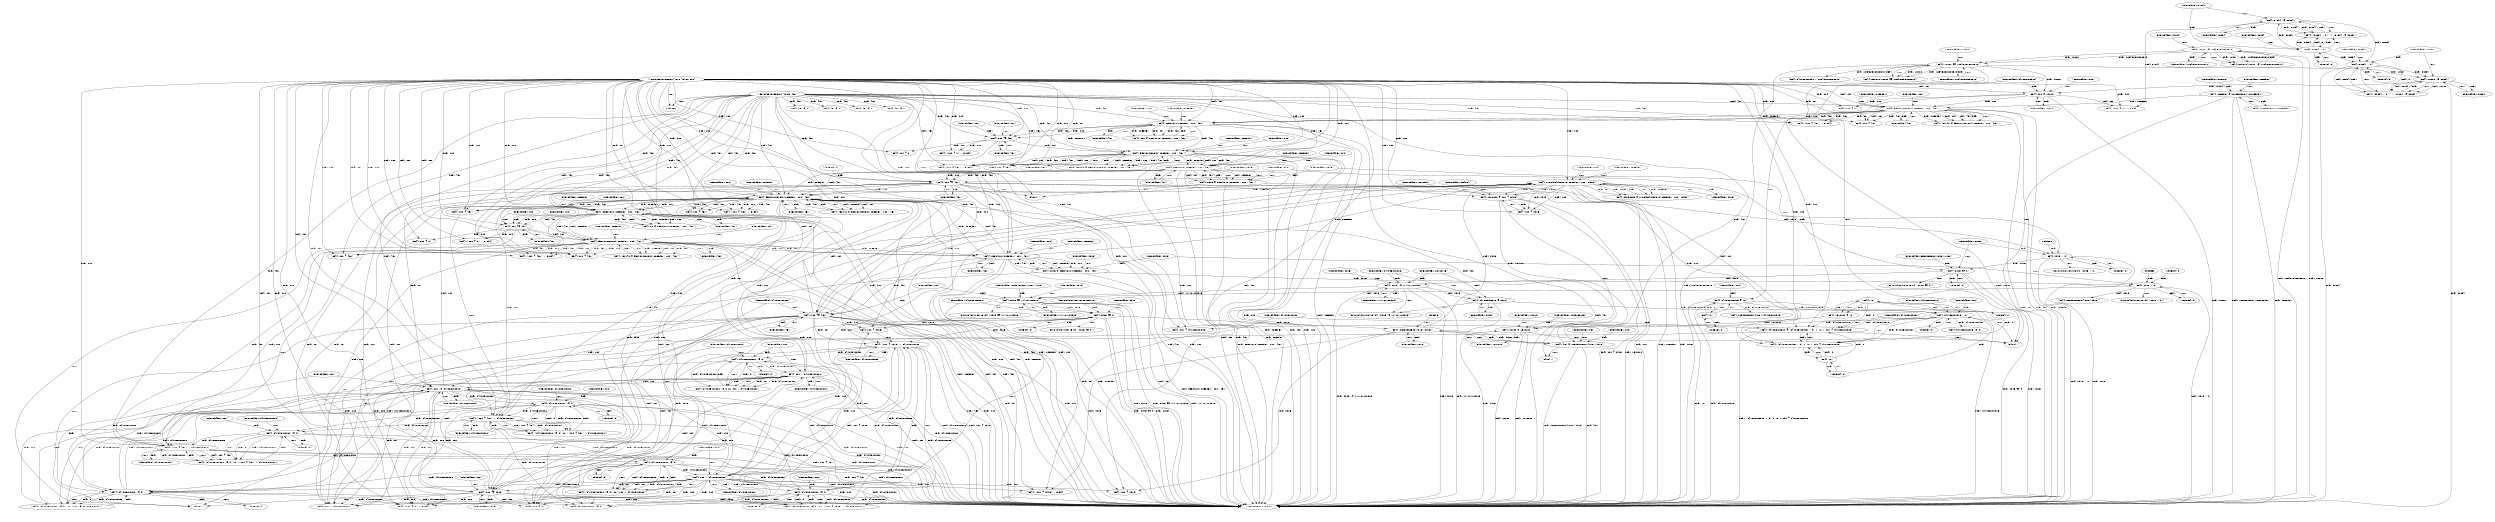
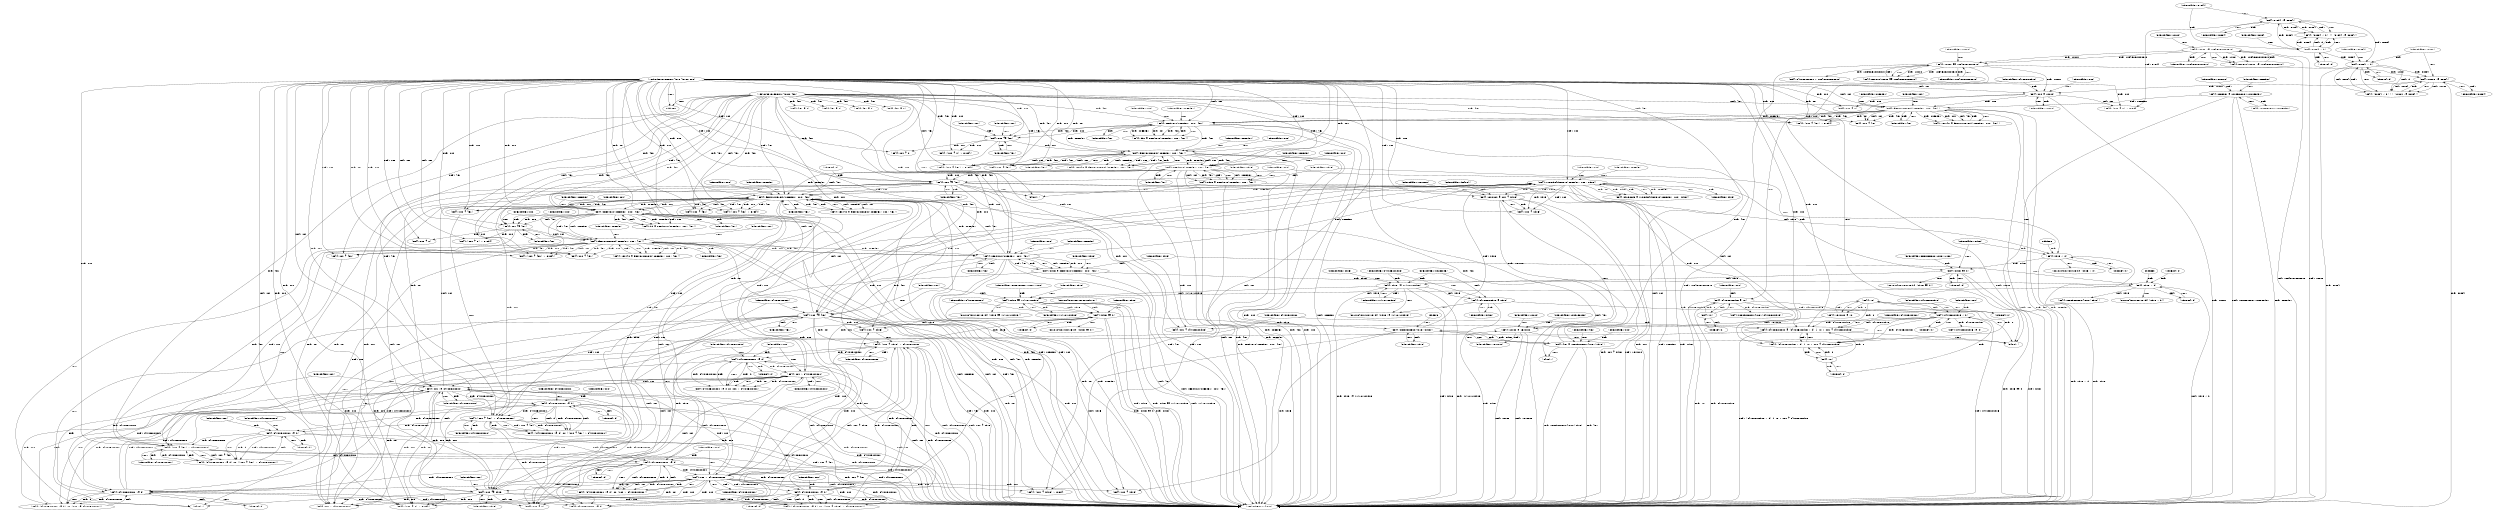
edge "(MethodParameterIn,long long& pos)" -> "(MethodReturn,long)": added, label "DDG: pos"
node "(Identifier,continue)": label "(Identifier,continue)" -> "(Identifier,timecode)"
